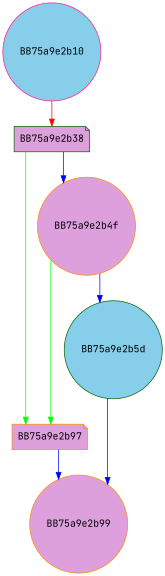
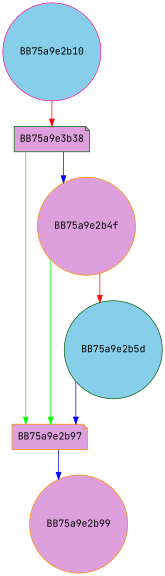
node "BB75a9e2b38": label "BB75a9e2b38" -> "BB75a9e3b38"
edge "BB75a9e2b4f" -> "BB75a9e2b5d": color blue -> red
edge "BB75a9e2b5d" -> "BB75a9e2b99": now "BB75a9e2b5d" -> "BB75a9e2b97"
